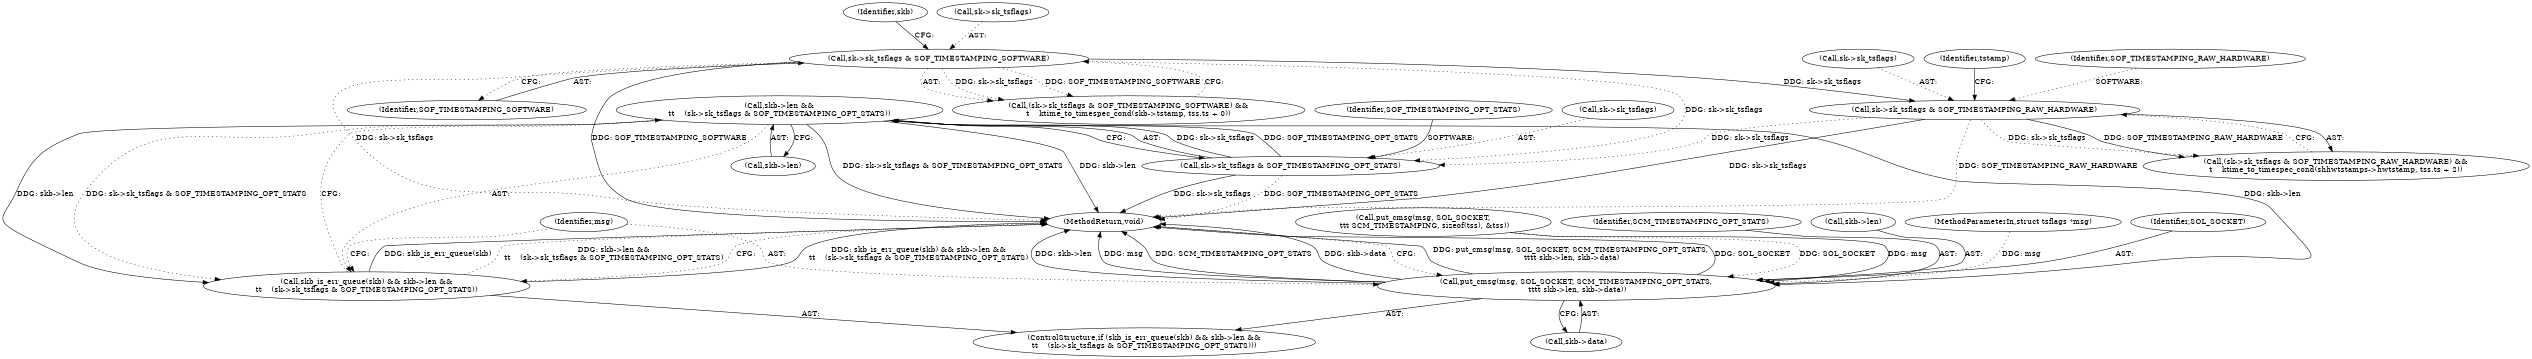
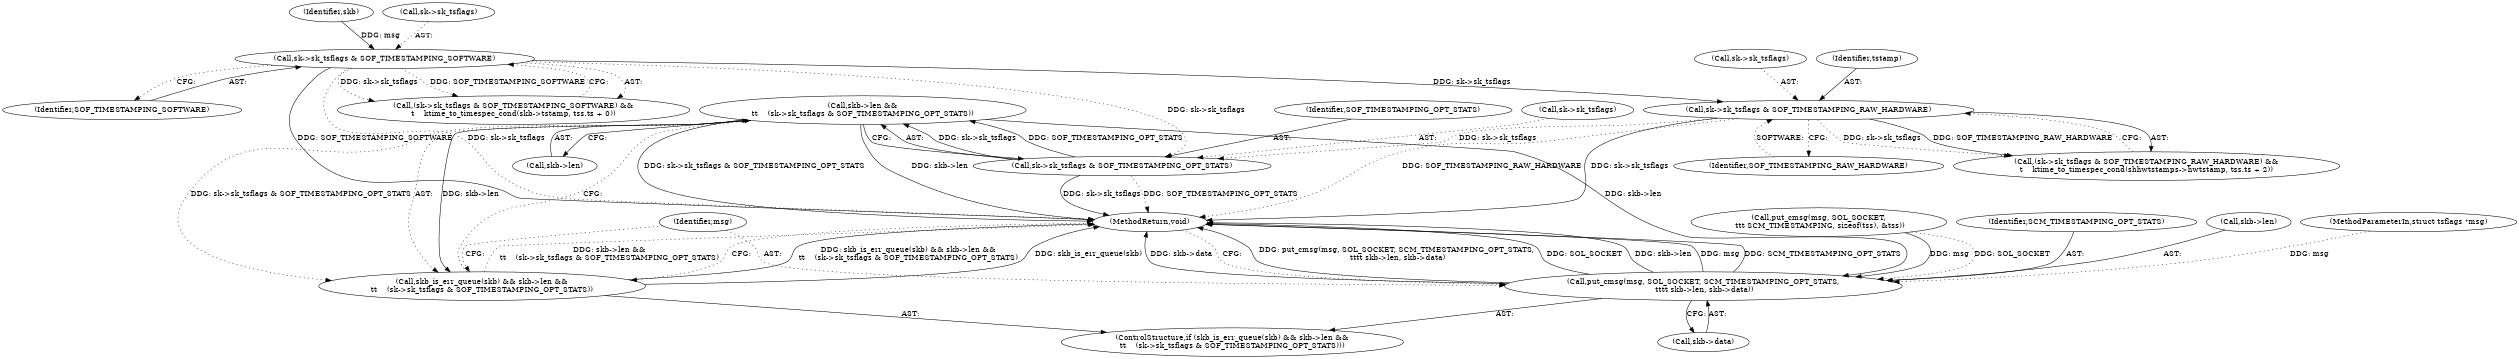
edge "(Identifier,skb)" -> "(Call,sk->sk_tsflags & SOF_TIMESTAMPING_SOFTWARE)": label "CFG: " -> "DDG: msg"
edge "(Identifier,tstamp)" -> "(Call,sk->sk_tsflags & SOF_TIMESTAMPING_RAW_HARDWARE)": label "CFG: " -> "AST: "
edge "(Call,sk->sk_tsflags & SOF_TIMESTAMPING_RAW_HARDWARE)" -> "(Identifier,SOF_TIMESTAMPING_RAW_HARDWARE)": added, label "CFG:"
edge "(Identifier,SOF_TIMESTAMPING_OPT_STATS)" -> "(Call,sk->sk_tsflags & SOF_TIMESTAMPING_OPT_STATS)": label "SOFTWARE: " -> "AST: "
node "(Identifier,SOL_SOCKET)": removed
